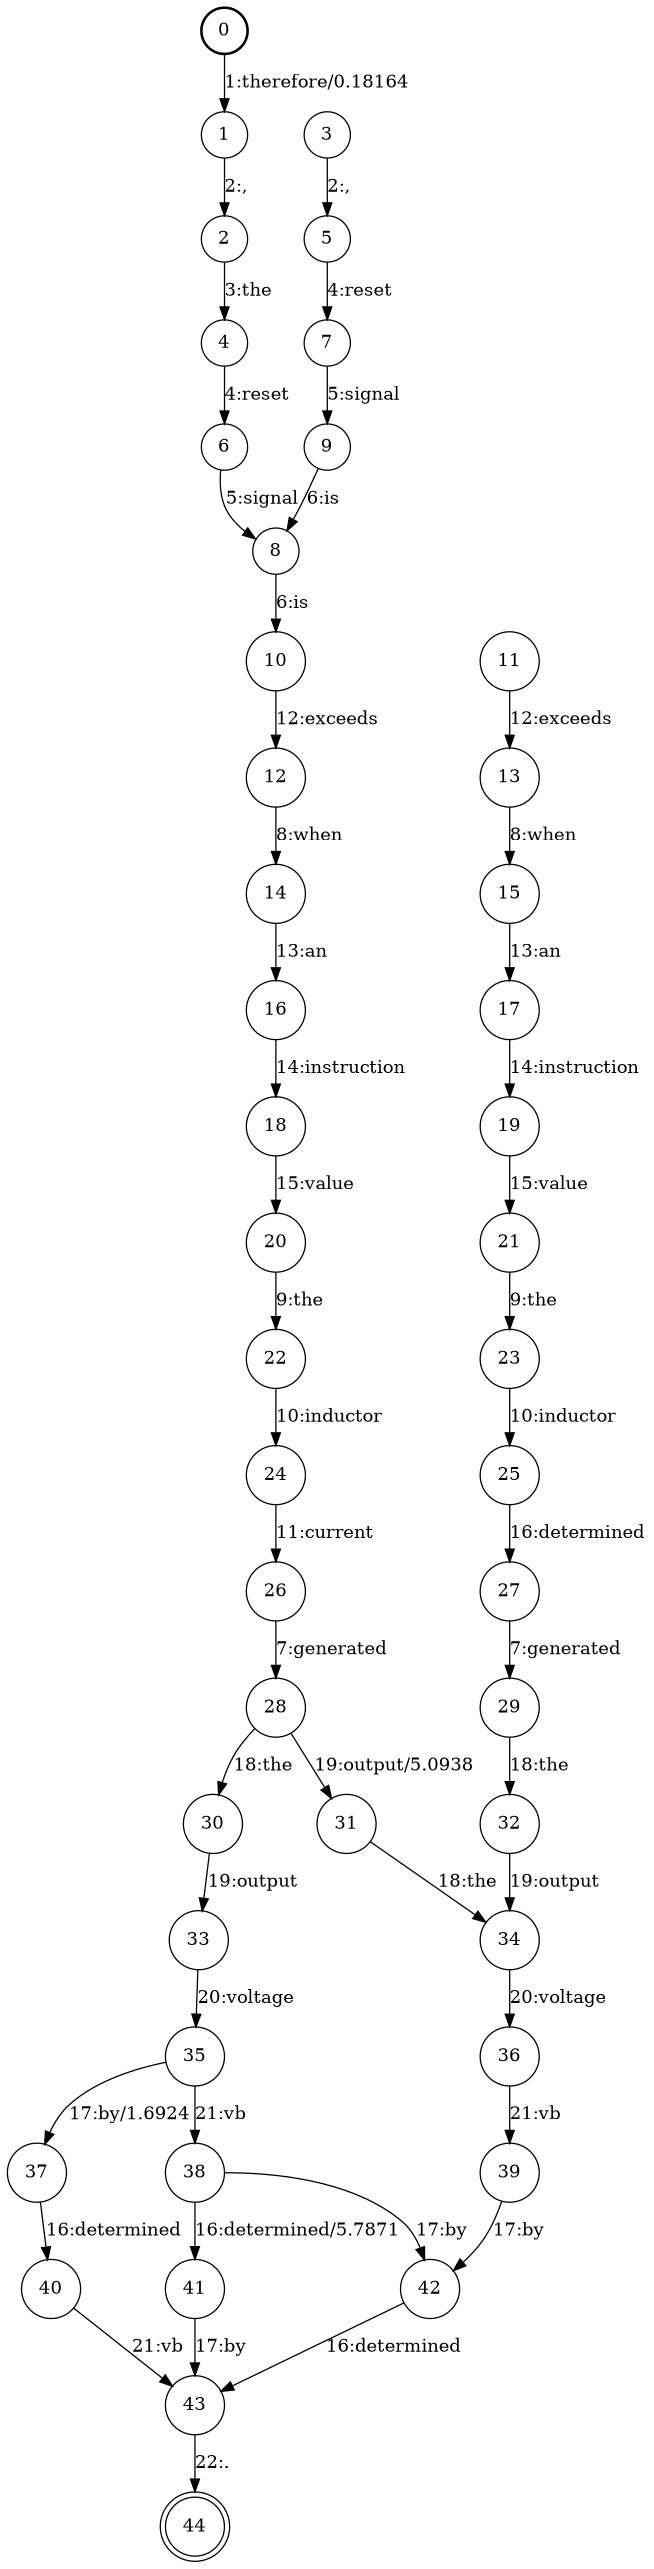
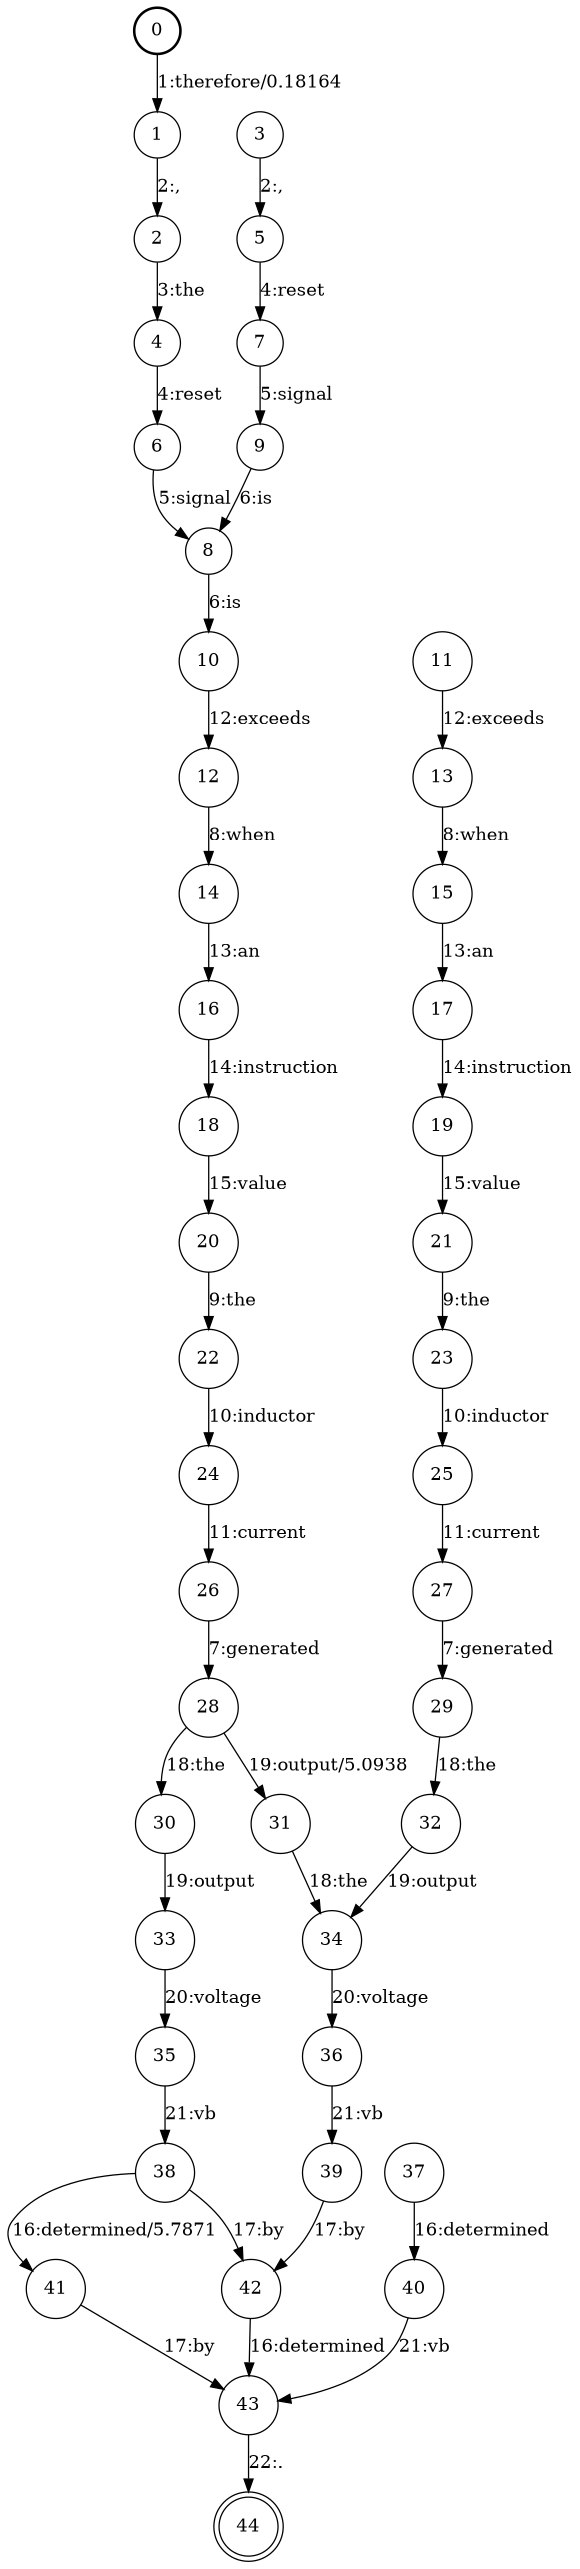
edge "25" -> "27": label "16:determined" -> "11:current"
edge "35" -> "37": removed, label "17:by/1.6924"
